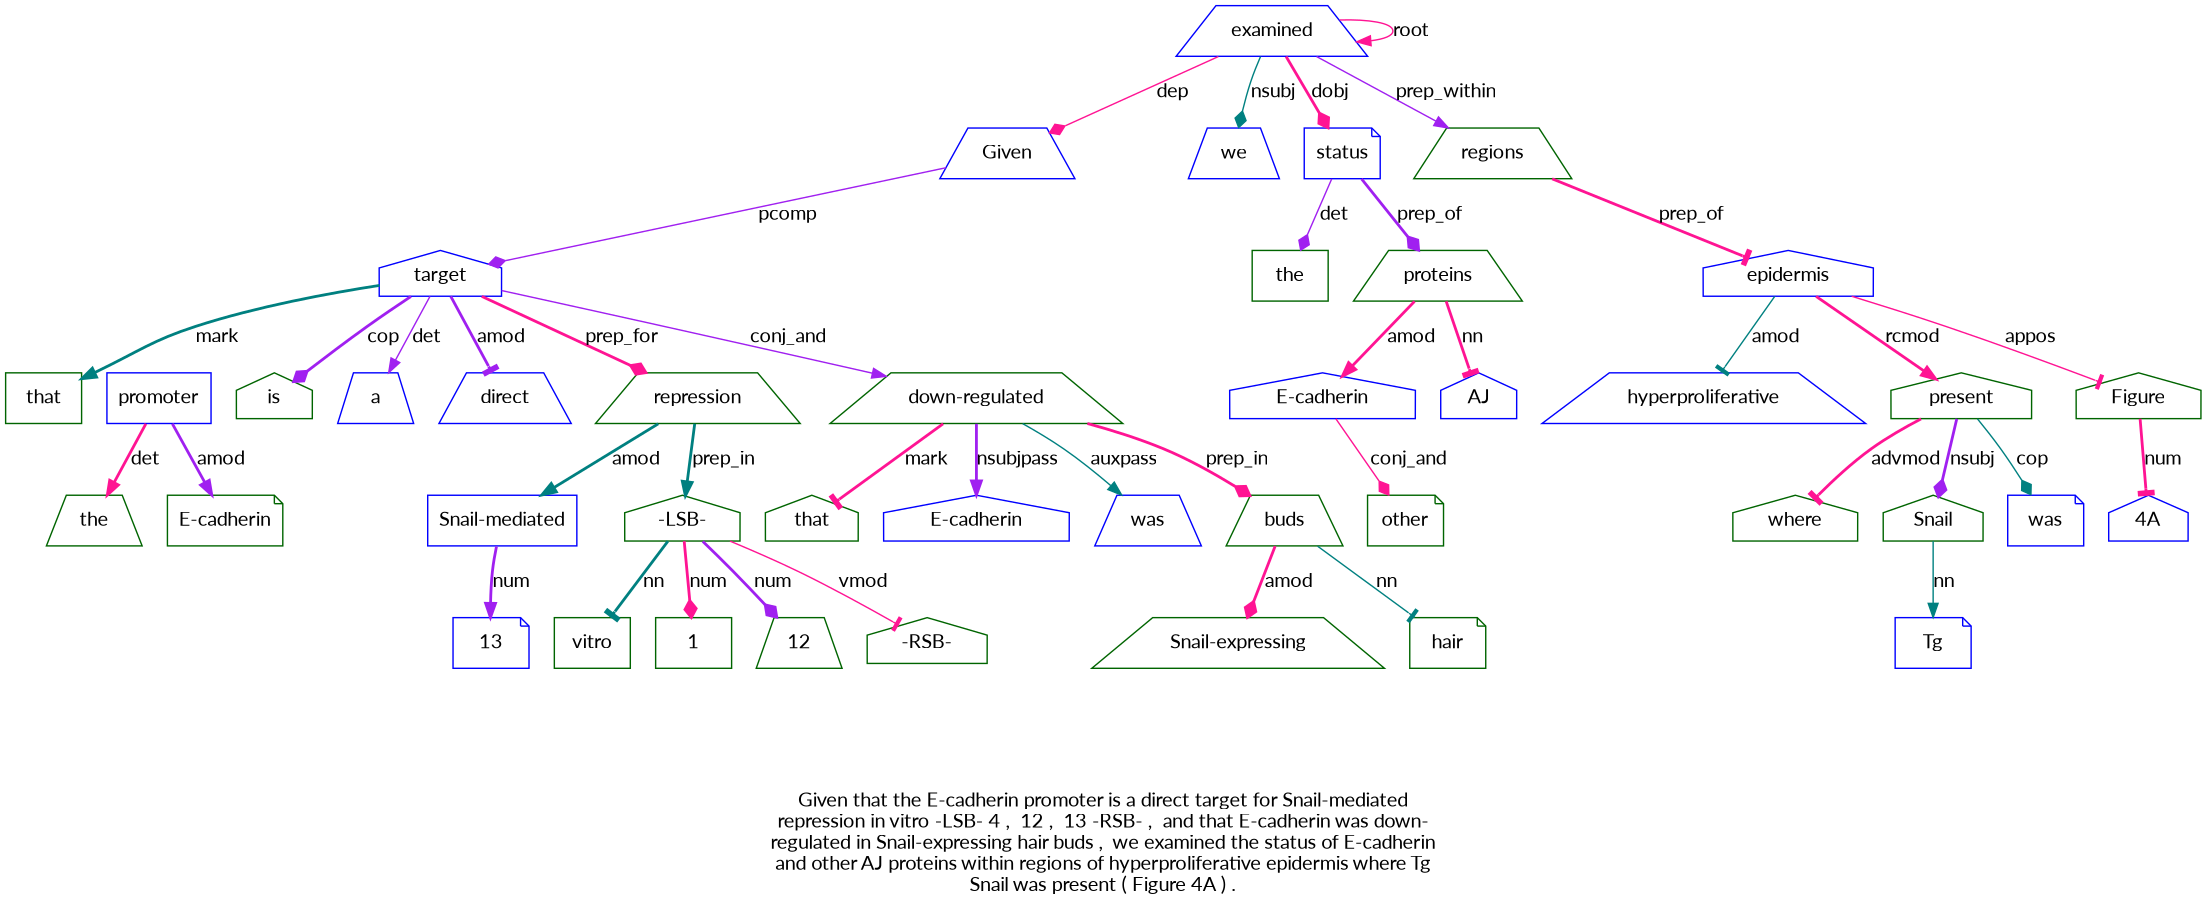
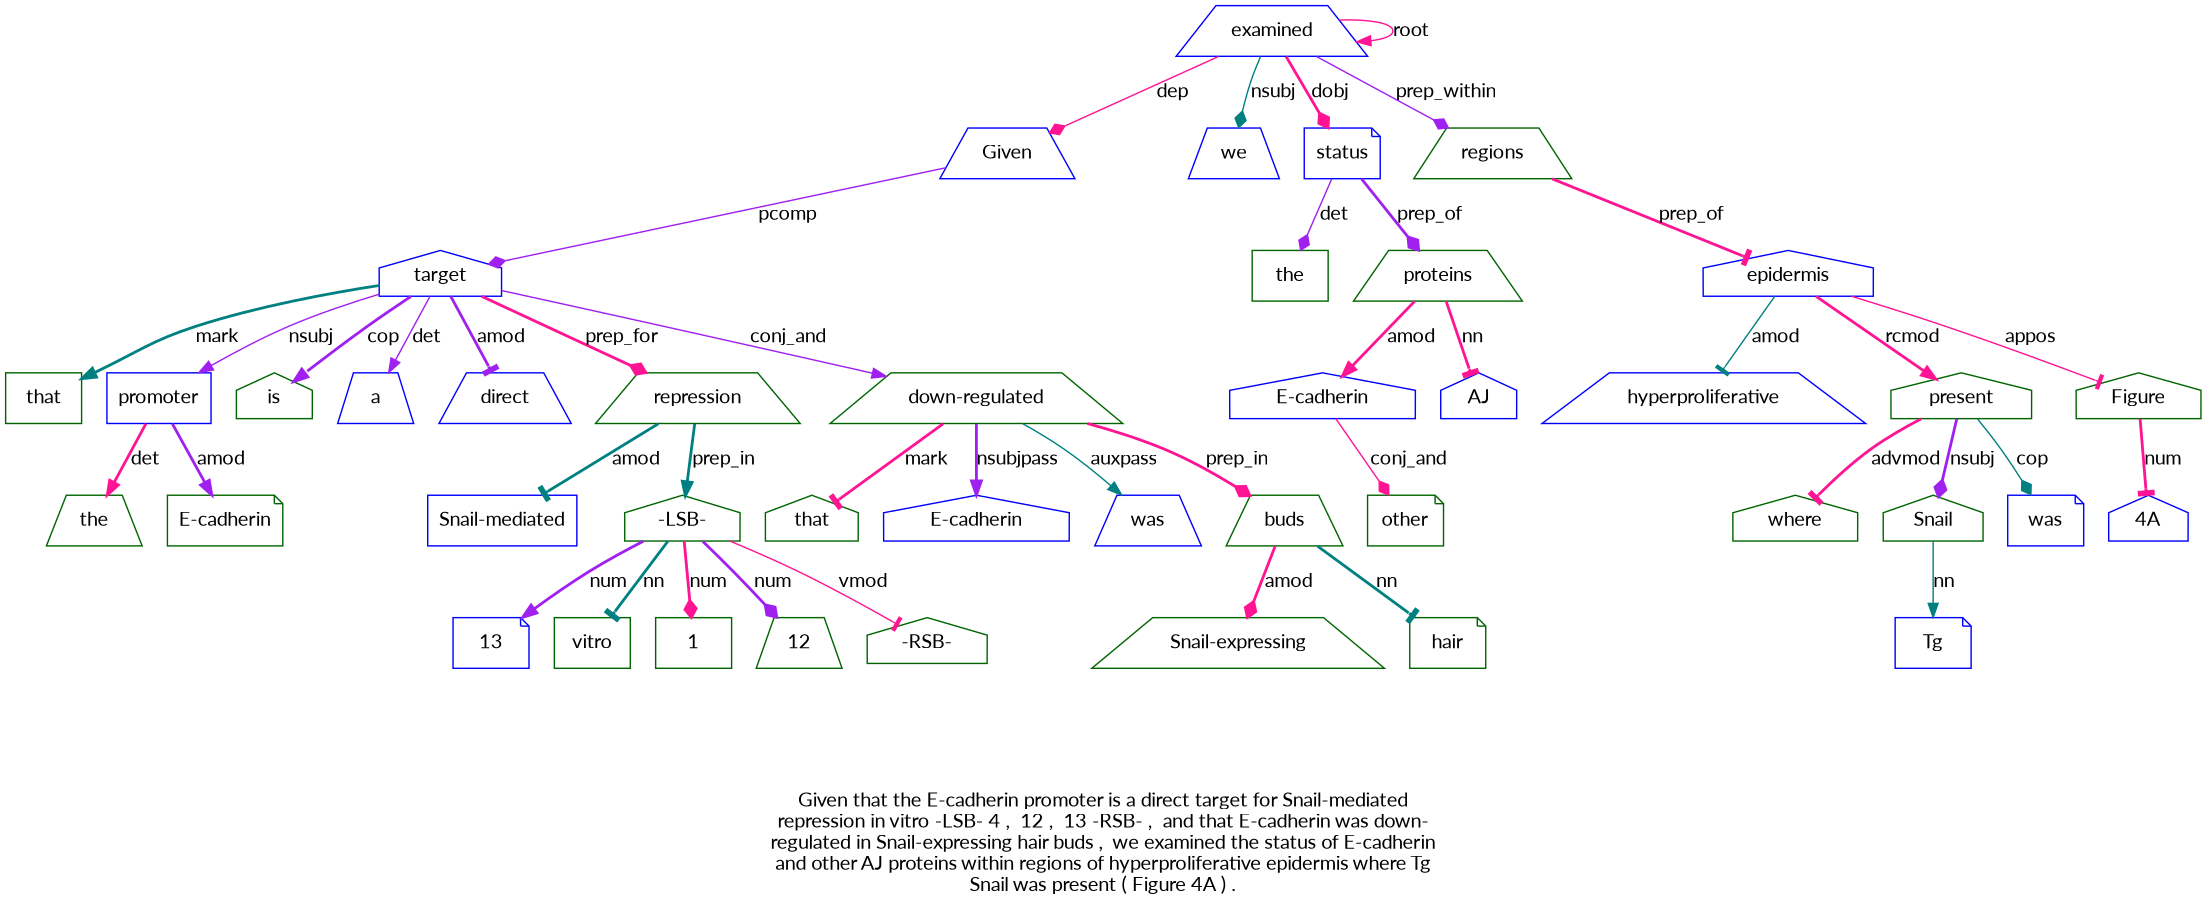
edge "examined" -> "regions": arrowhead normal -> diamond
edge "target" -> "promoter": added, label "nsubj"
edge "target" -> "is": arrowhead diamond -> normal
edge "repression" -> "Snail-mediated": arrowhead normal -> tee
edge "Snail-mediated" -> "13": now "-LSB-" -> "13"
edge "buds" -> "hair": style solid -> bold
